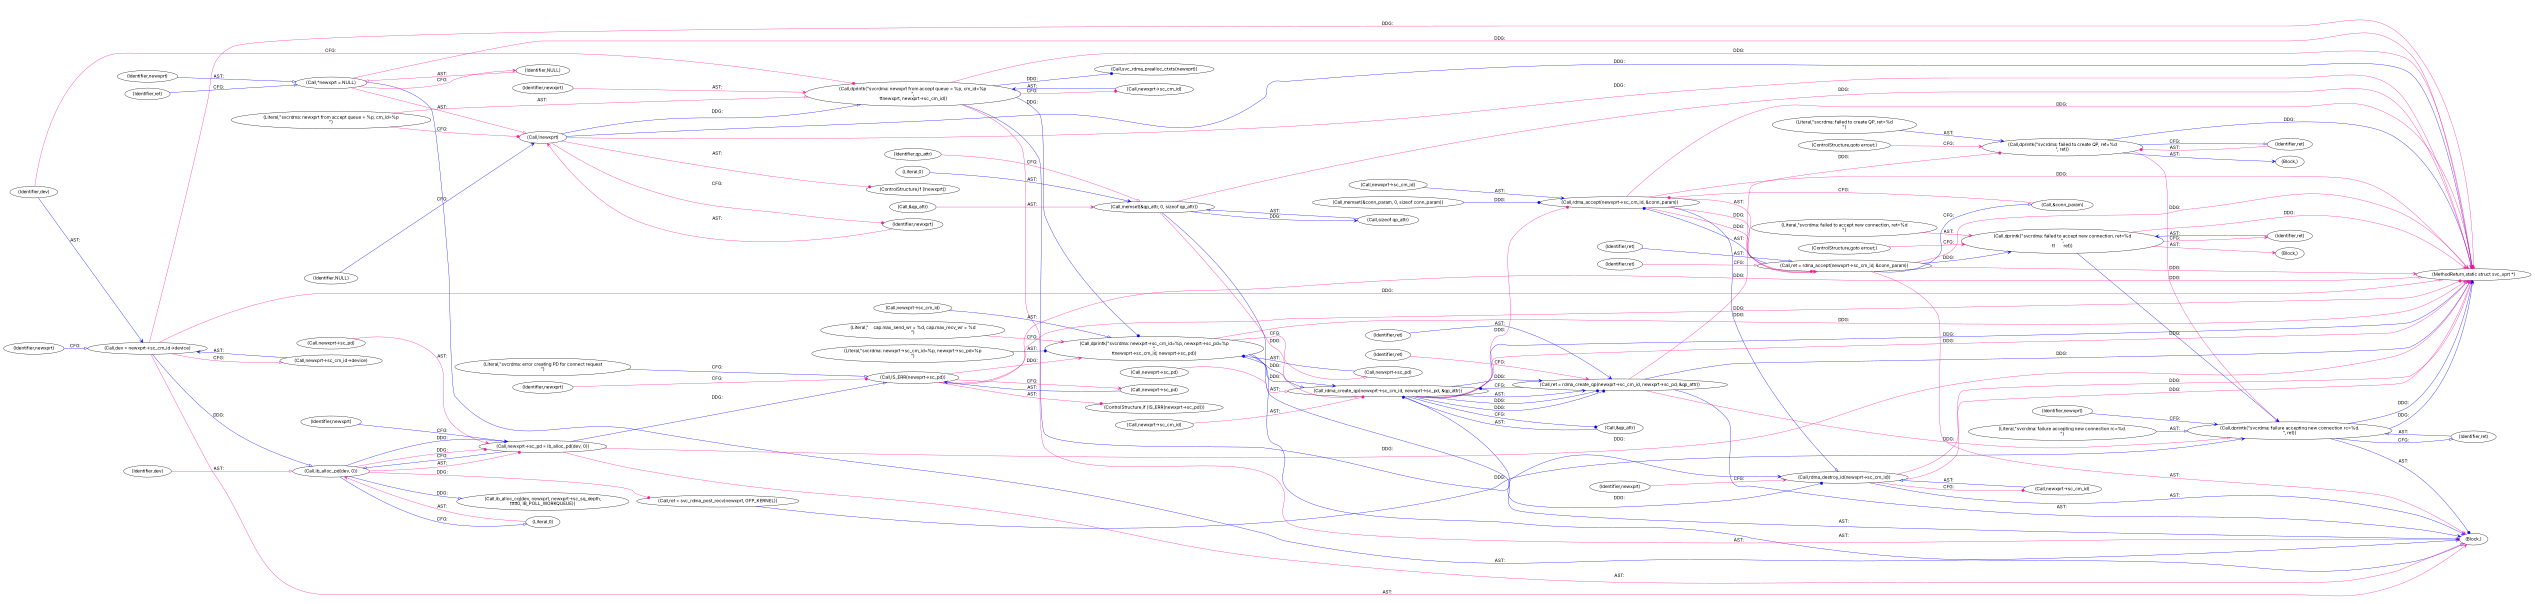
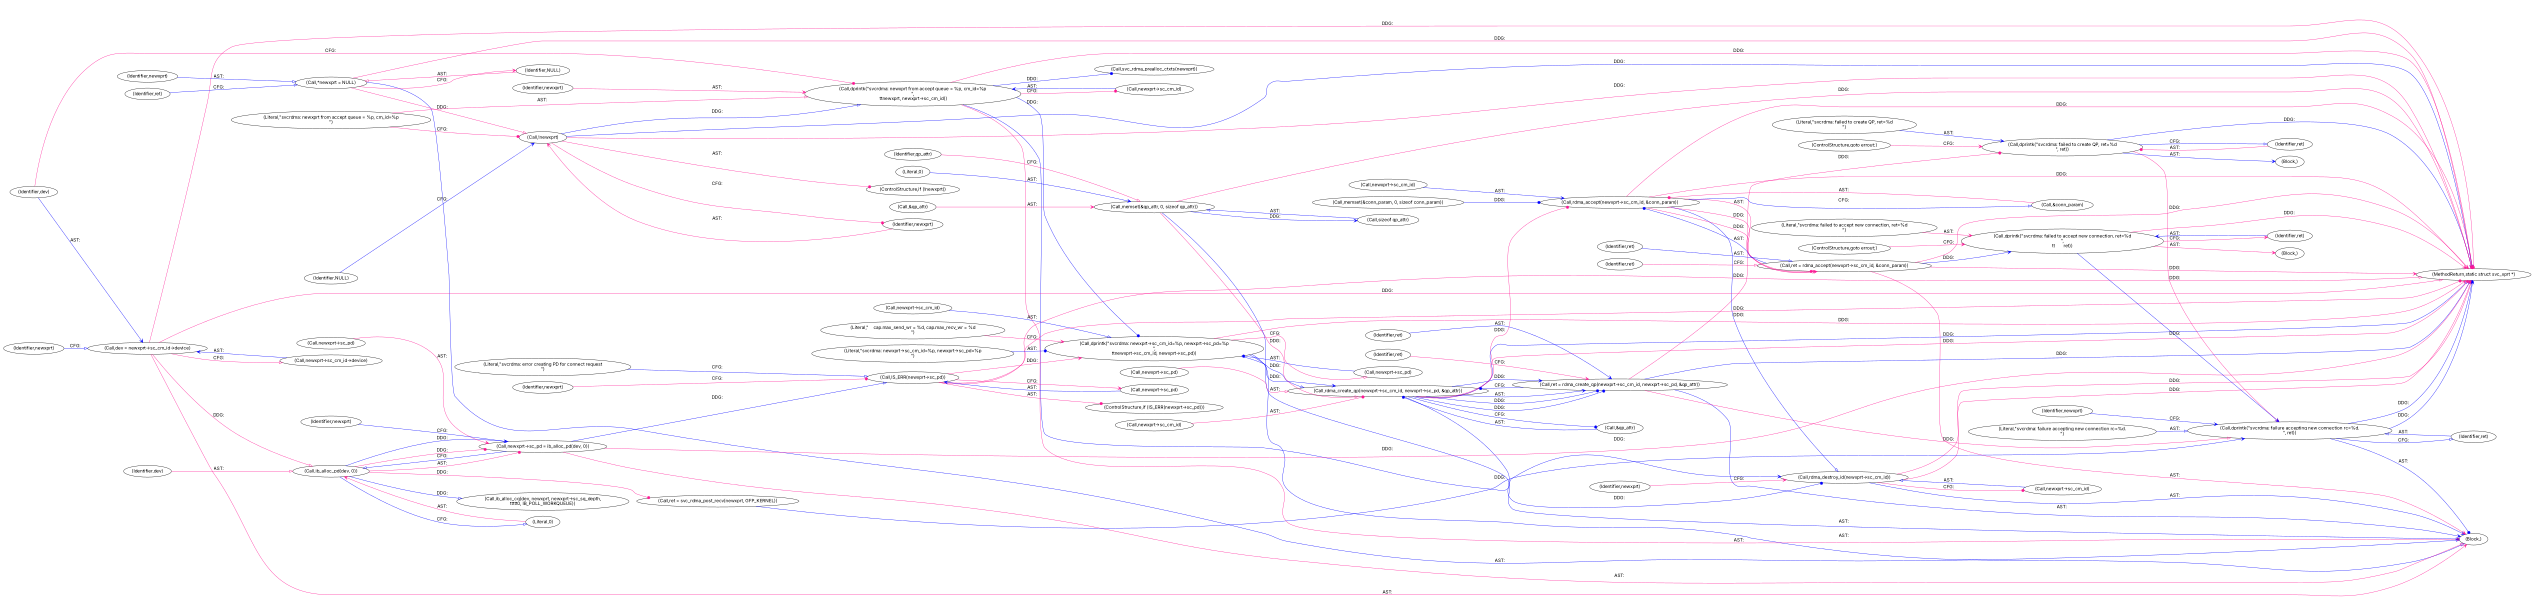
edge "(Call,*newxprt = NULL)" -> "(Call,!newxprt)": label "AST: " -> "DDG: "
edge "(Call,&conn_param)" -> "(Call,rdma_accept(newxprt->sc_cm_id, &conn_param))": label "CFG: " -> "AST: "
edge "(Call,ret = rdma_accept(newxprt->sc_cm_id, &conn_param))" -> "(Call,&conn_param)": now "(Call,rdma_accept(newxprt->sc_cm_id, &conn_param))" -> "(Call,&conn_param)"
edge "(Call,dev = newxprt->sc_cm_id->device)" -> "(Call,ib_alloc_pd(dev, 0))": color blue -> deeppink
